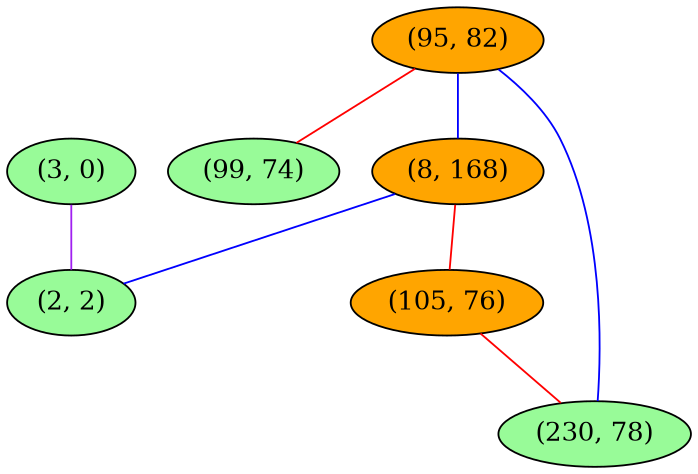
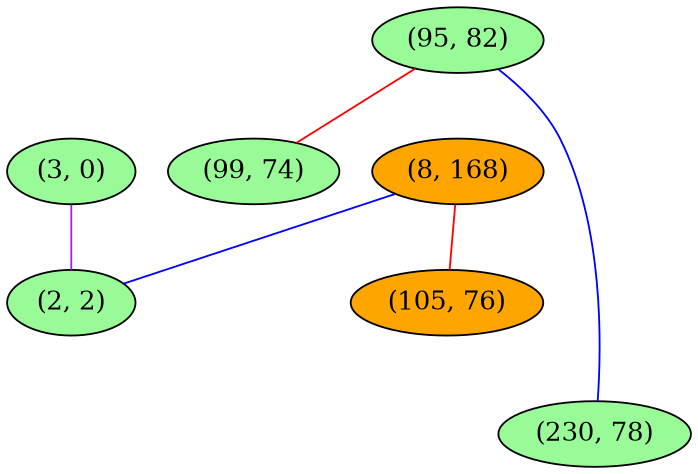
node "(95, 82)": fillcolor orange -> palegreen
edge "(95, 82)" -- "(8, 168)": removed
edge "(105, 76)" -- "(230, 78)": removed
